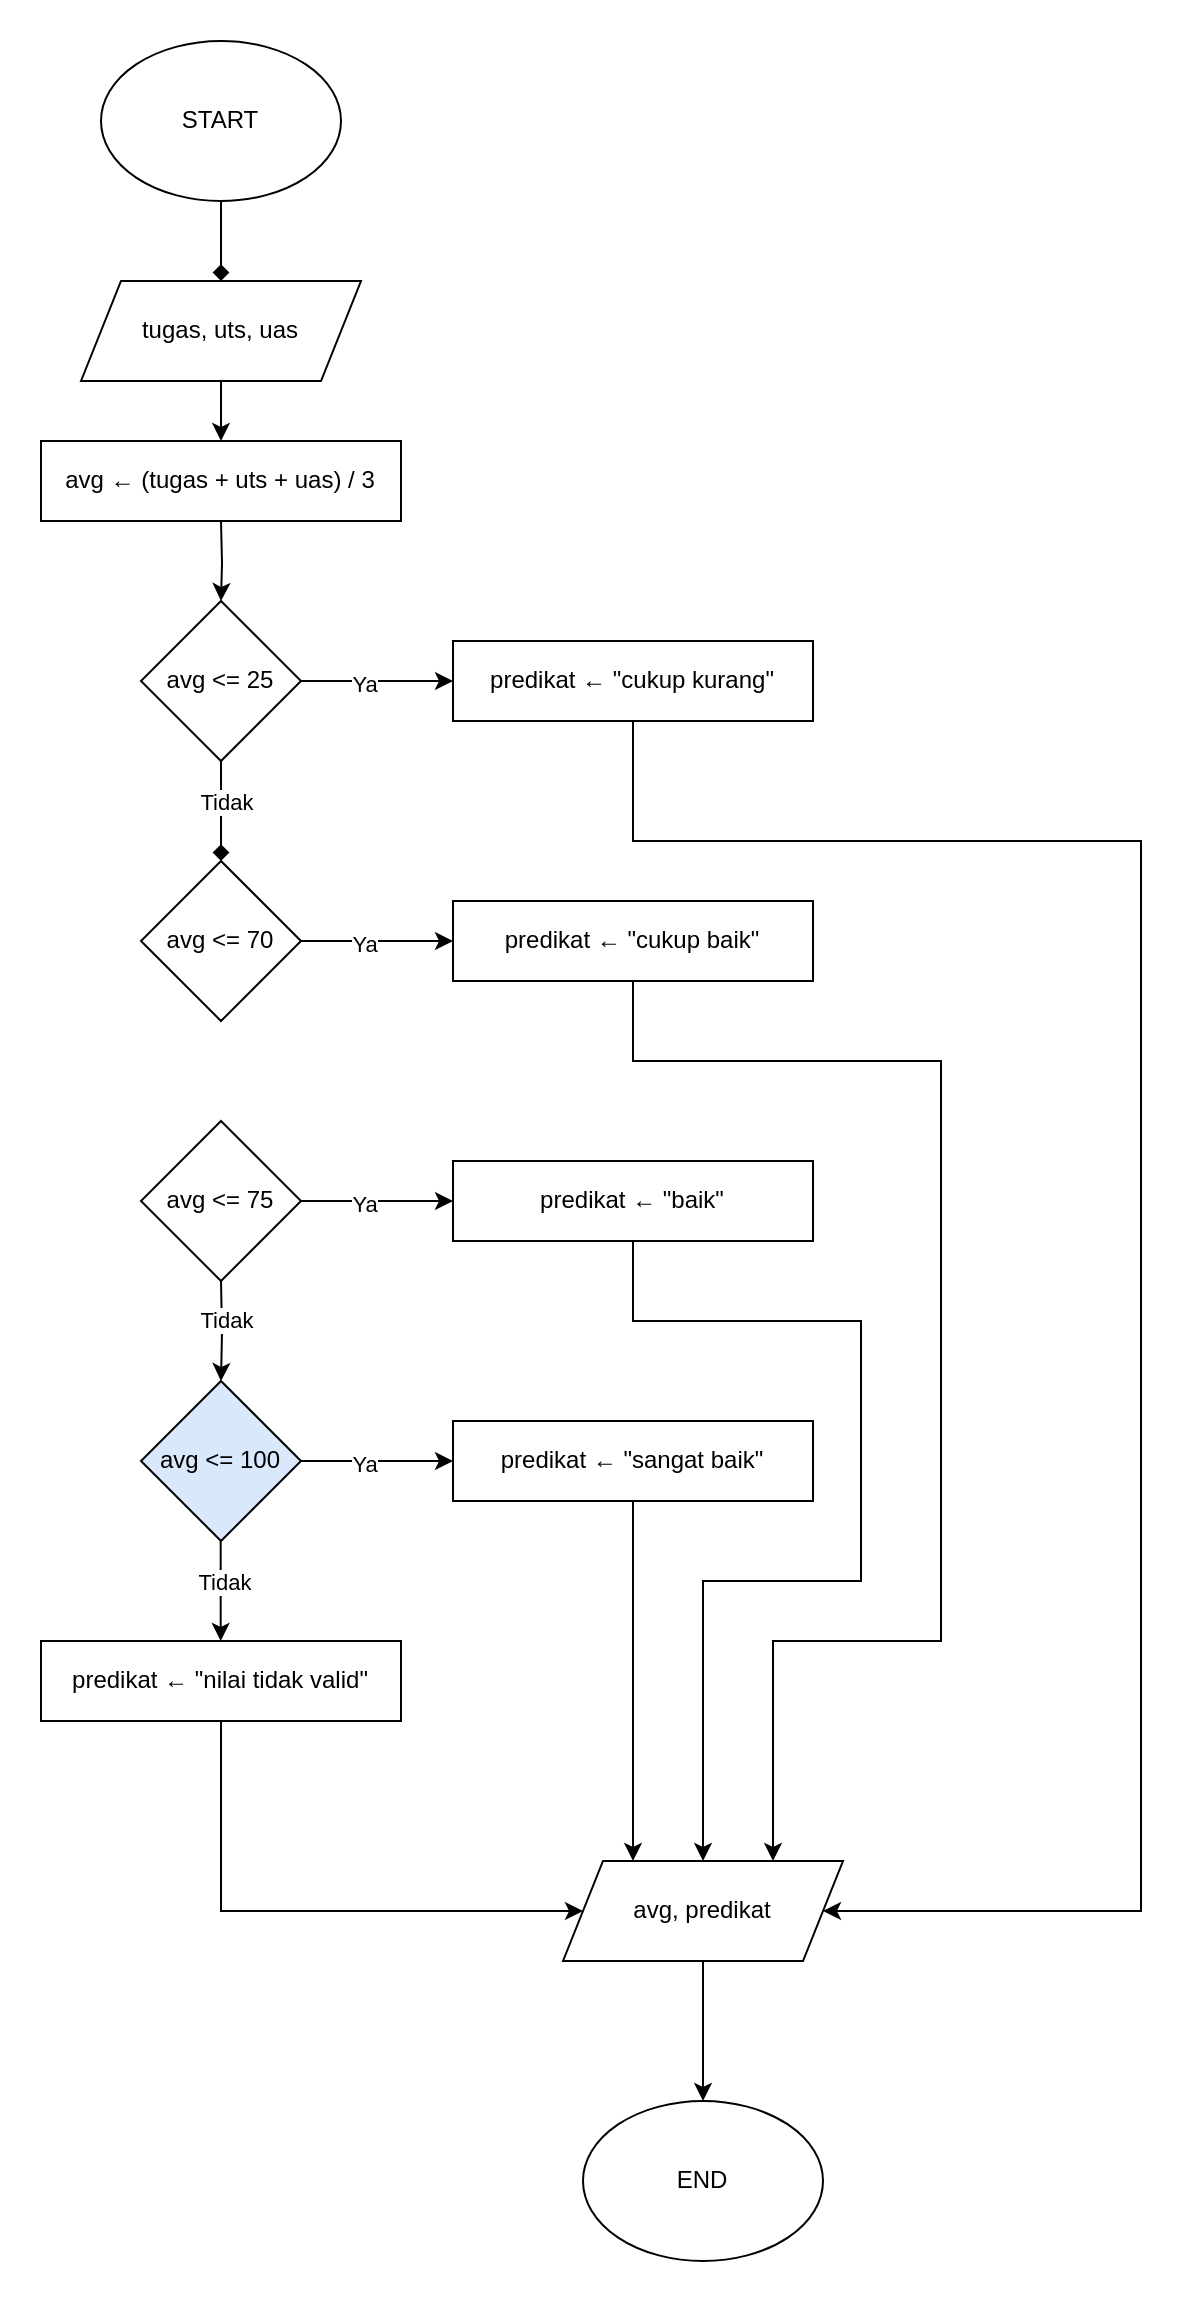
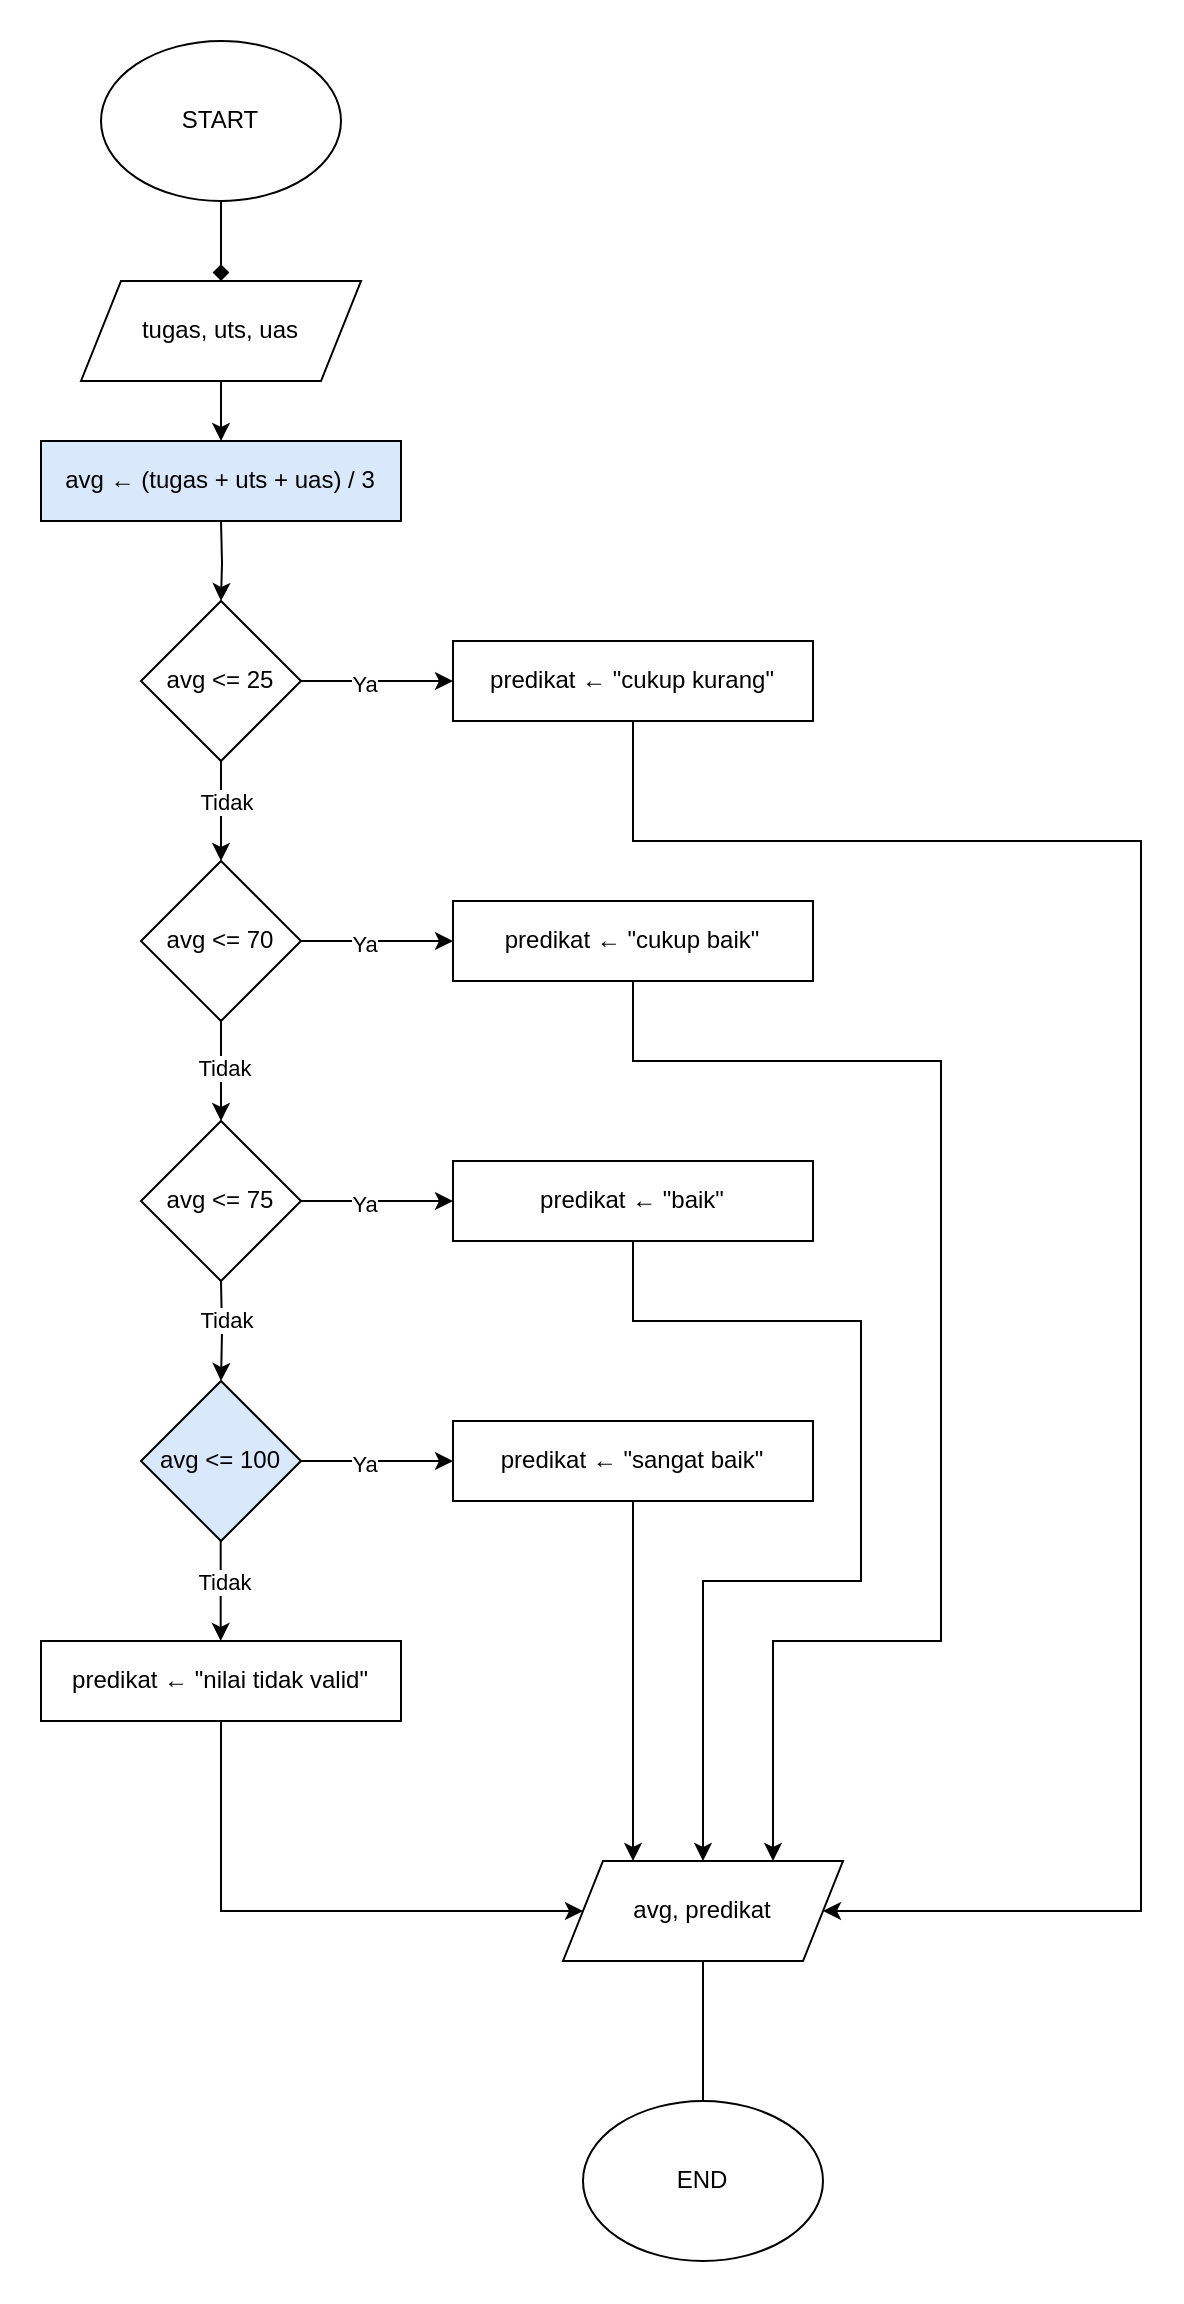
node "avg ← (tugas + uts + uas) / 3": fillcolor #ffffff -> #dae8fc
edge "avg <= 25" -> "avg <= 70": arrowhead diamond -> classic
edge "avg <= 70" -> "avg <= 75": added, label "Tidak"
edge "avg, predikat" -> "END": arrowhead classic -> none
